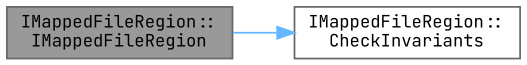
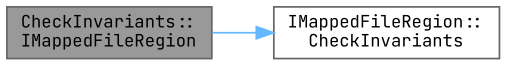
node "IMappedFileRegion:: IMappedFileRegion": label "IMappedFileRegion:: IMappedFileRegion" -> "CheckInvariants:: IMappedFileRegion"
